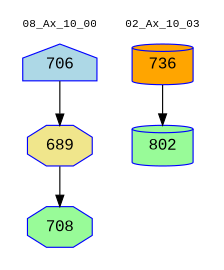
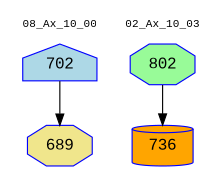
node "706": label "706" -> "702"
edge "736" -> "802": reversed
node "802": shape cylinder -> octagon
node "708": removed
